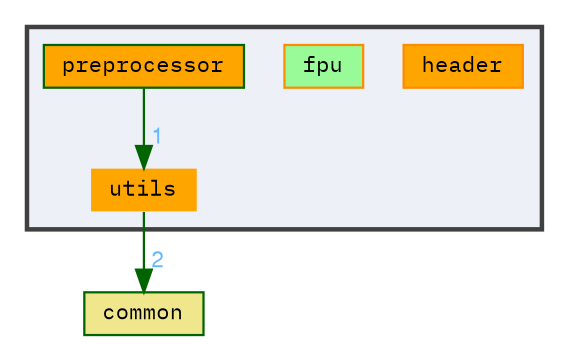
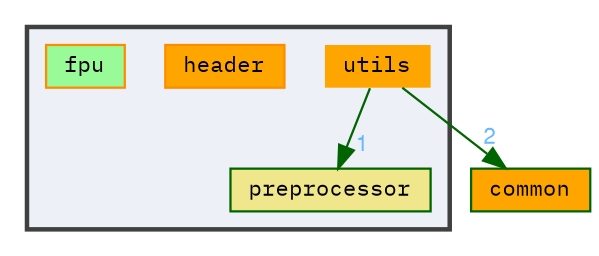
node "preprocessor": fillcolor orange -> khaki
edge "preprocessor" -> "utils": reversed
node "common": fillcolor khaki -> orange
